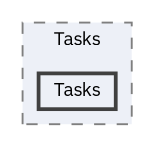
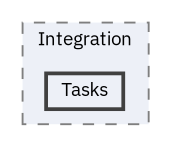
cluster "Tasks": label "Tasks" -> "Integration"
